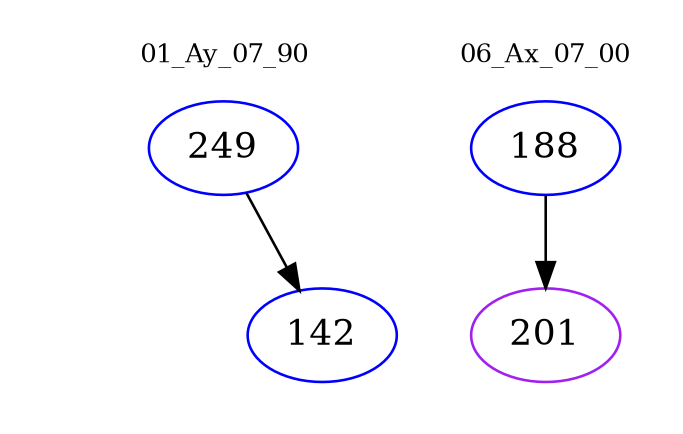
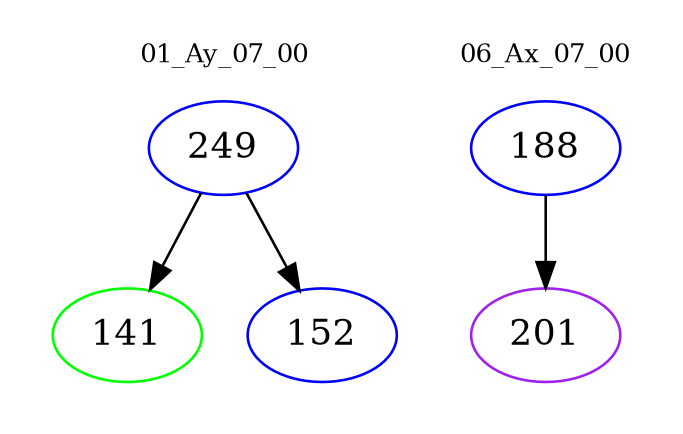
cluster "01_Ay_07_90": label "01_Ay_07_90" -> "01_Ay_07_00"
node "141": added
node "142": label "142" -> "152"
